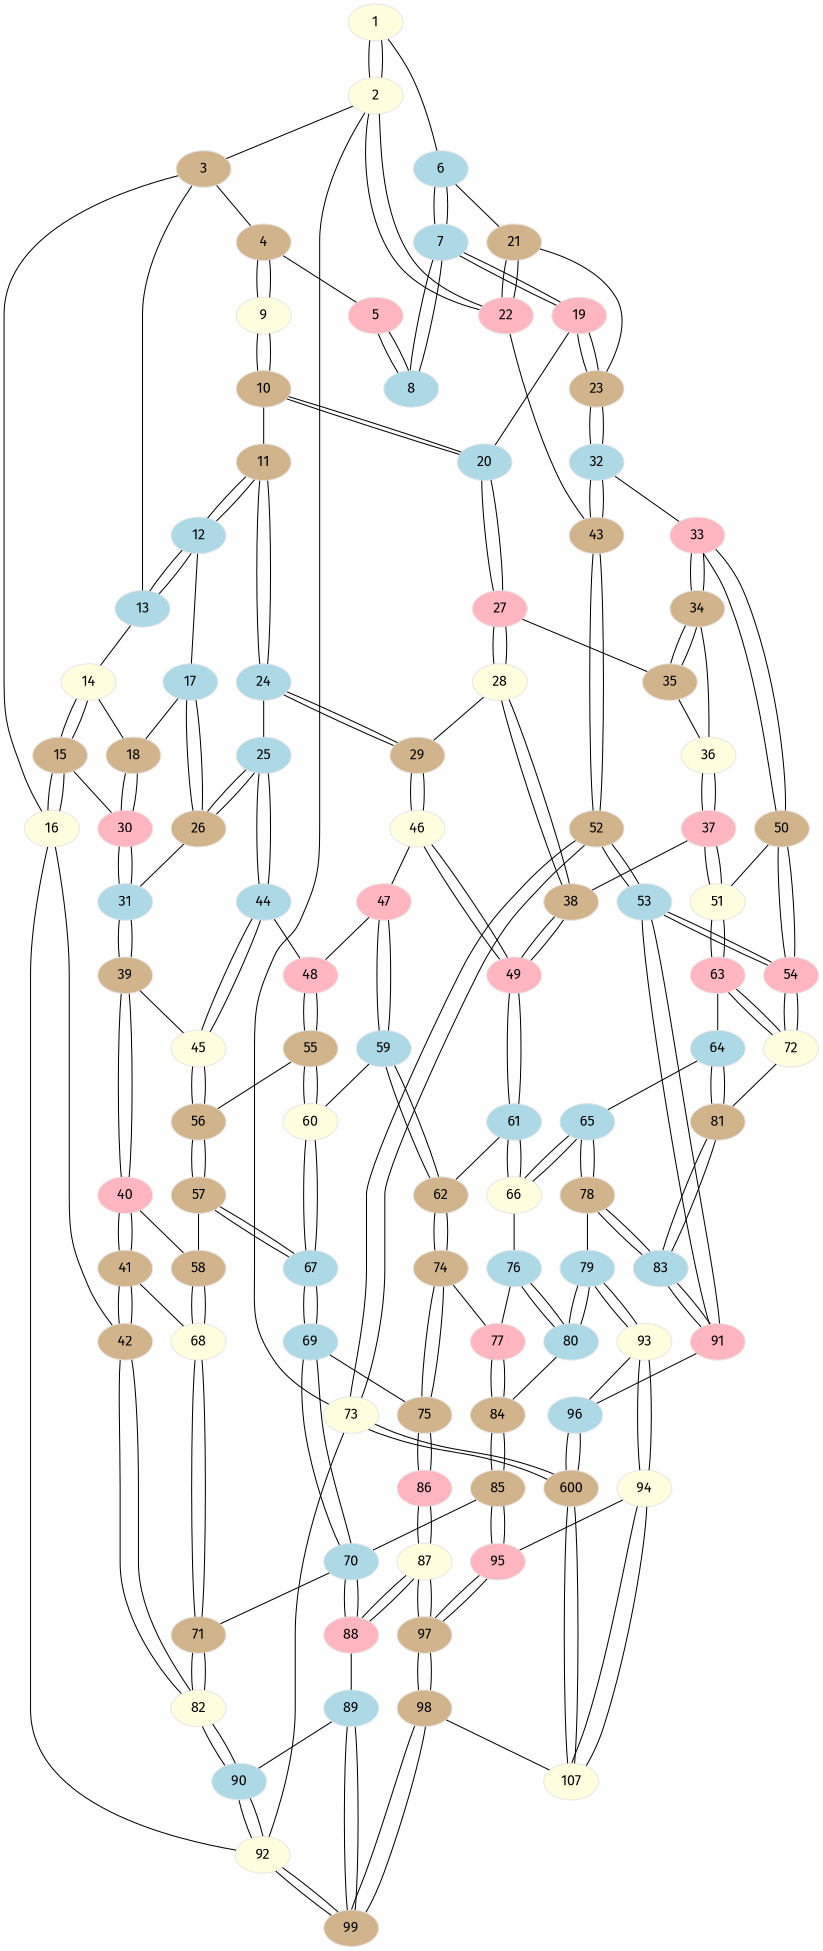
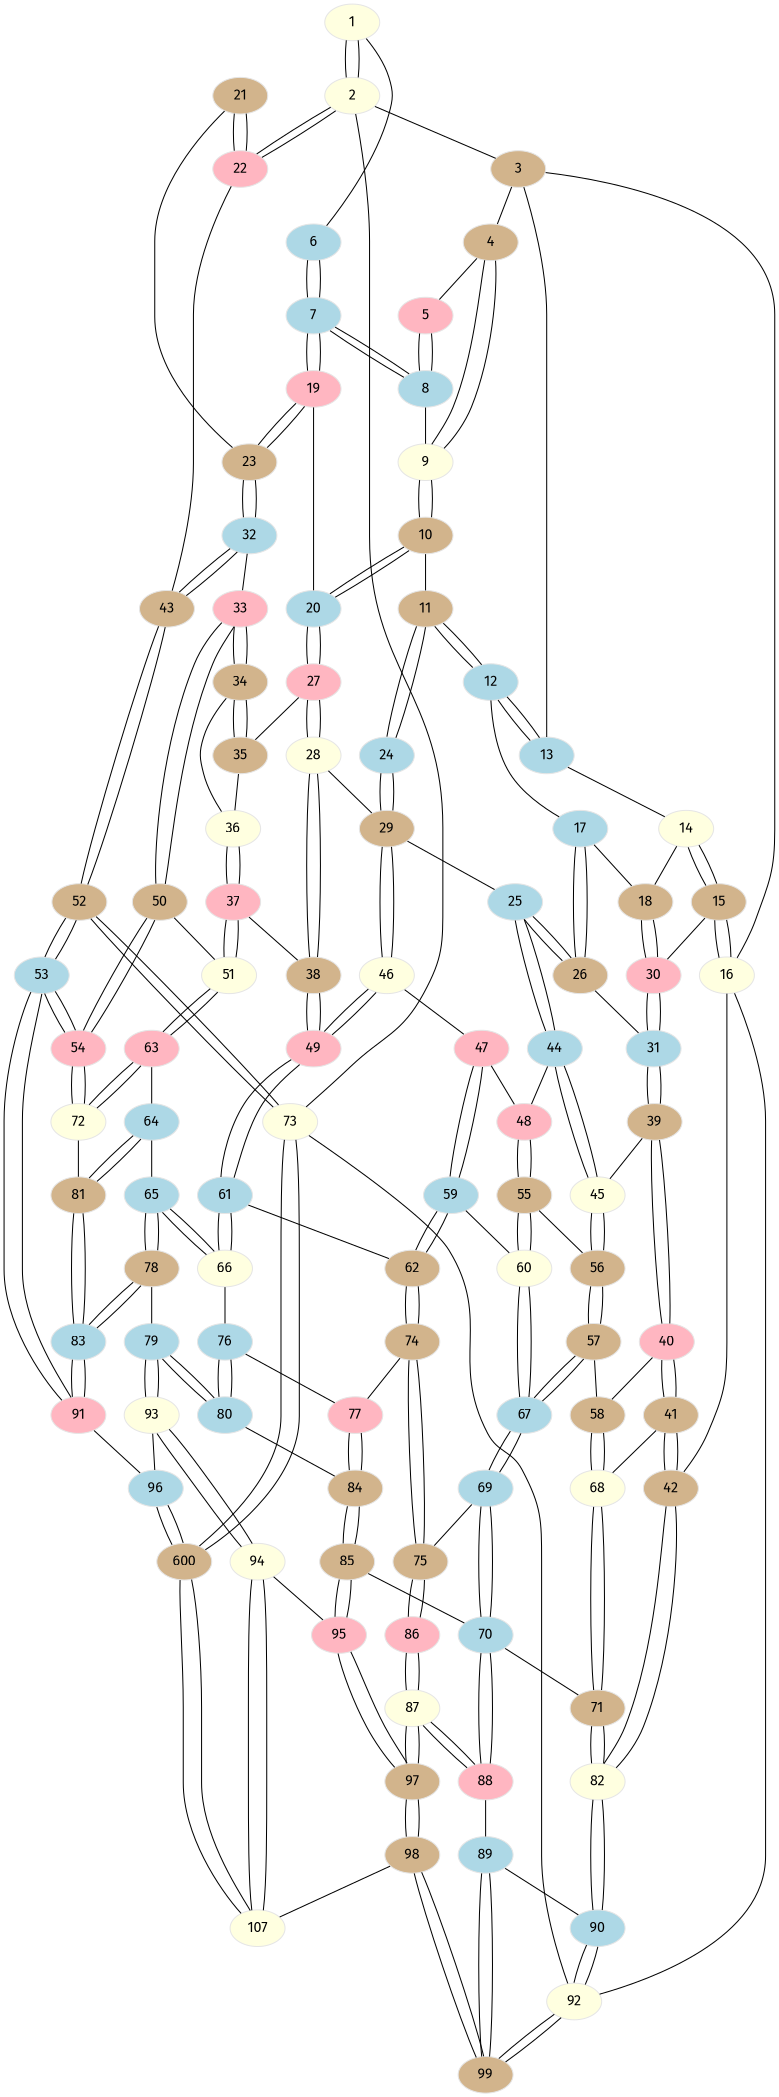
edge "6" -- "21": removed
edge "8" -- "9": added
edge "24" -- "25": now "29" -- "25"
